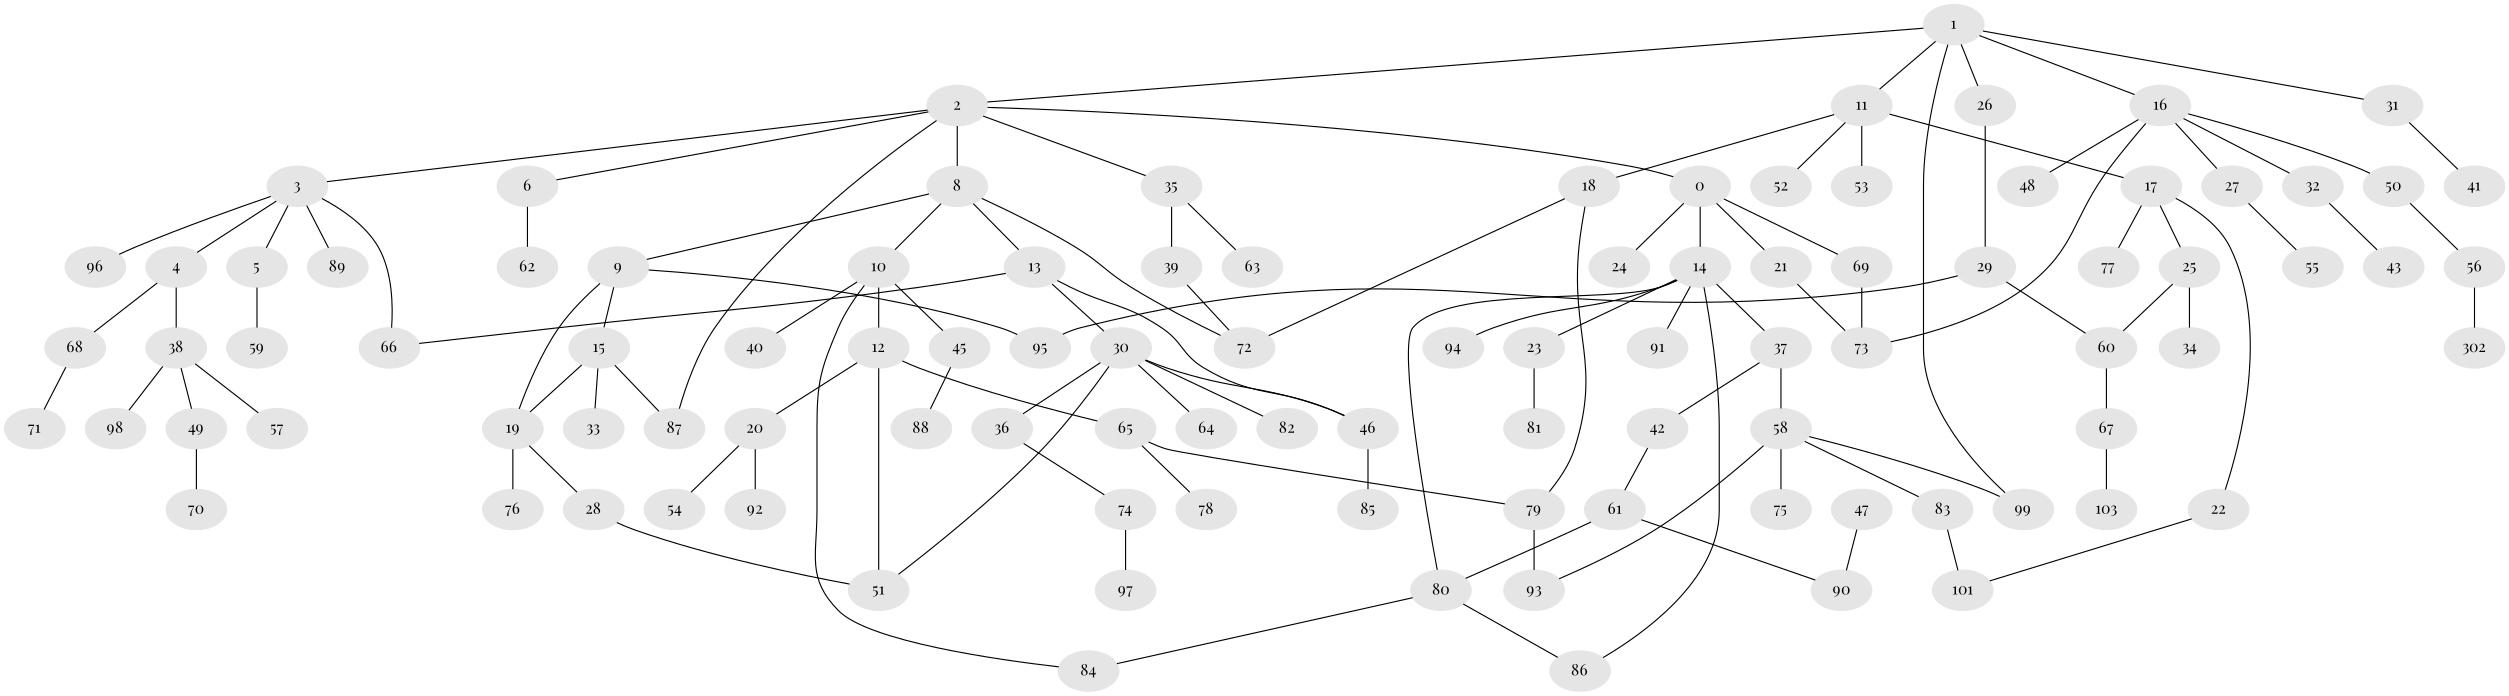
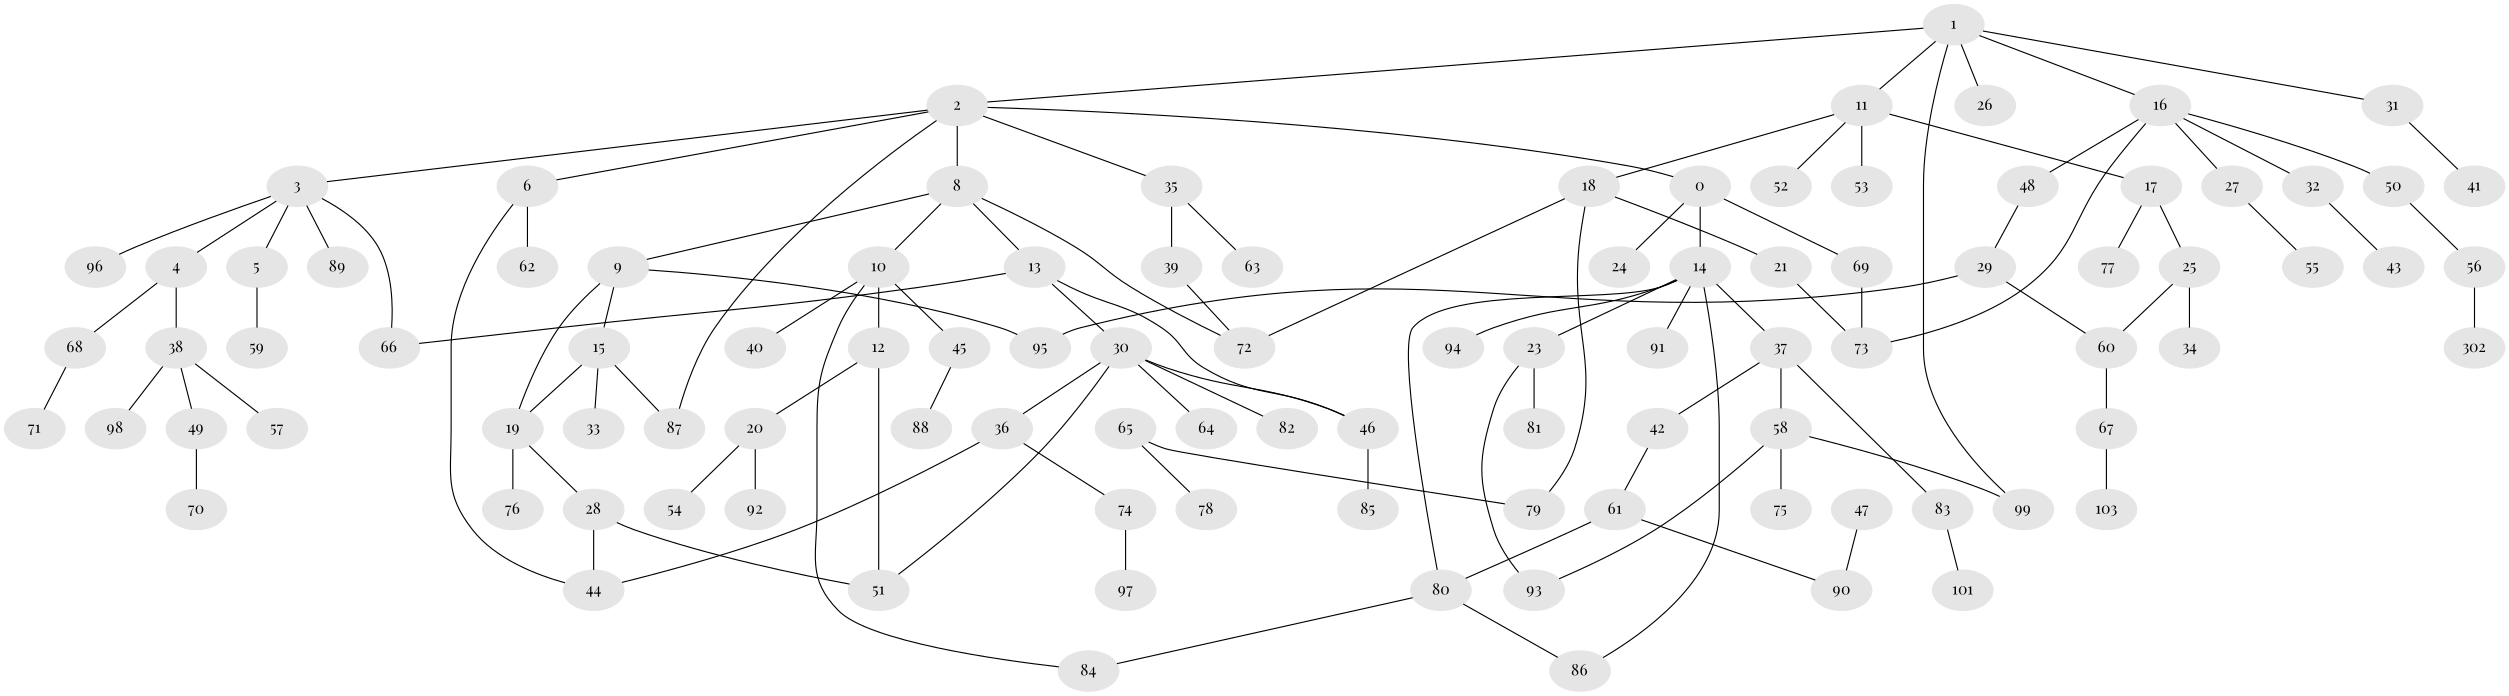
edge "26" -- "29": now "48" -- "29"
edge "0" -- "21": now "18" -- "21"
edge "12" -- "65": removed
edge "58" -- "83": now "37" -- "83"
node "22": removed
edge "79" -- "93": now "23" -- "93"
node "44": added
